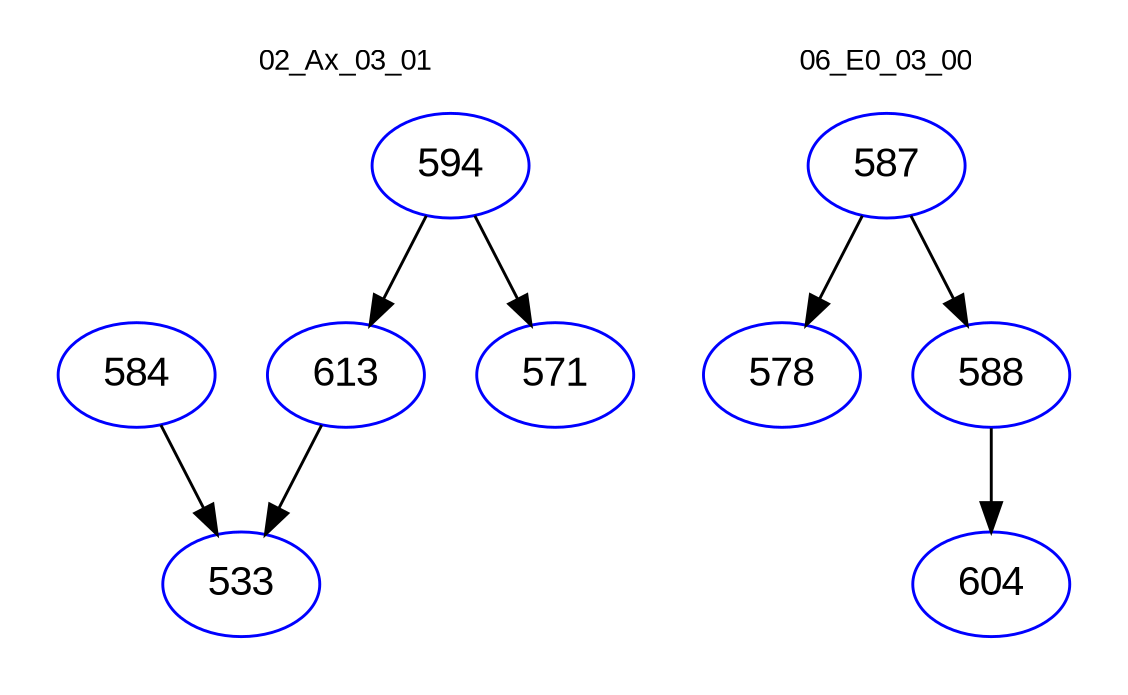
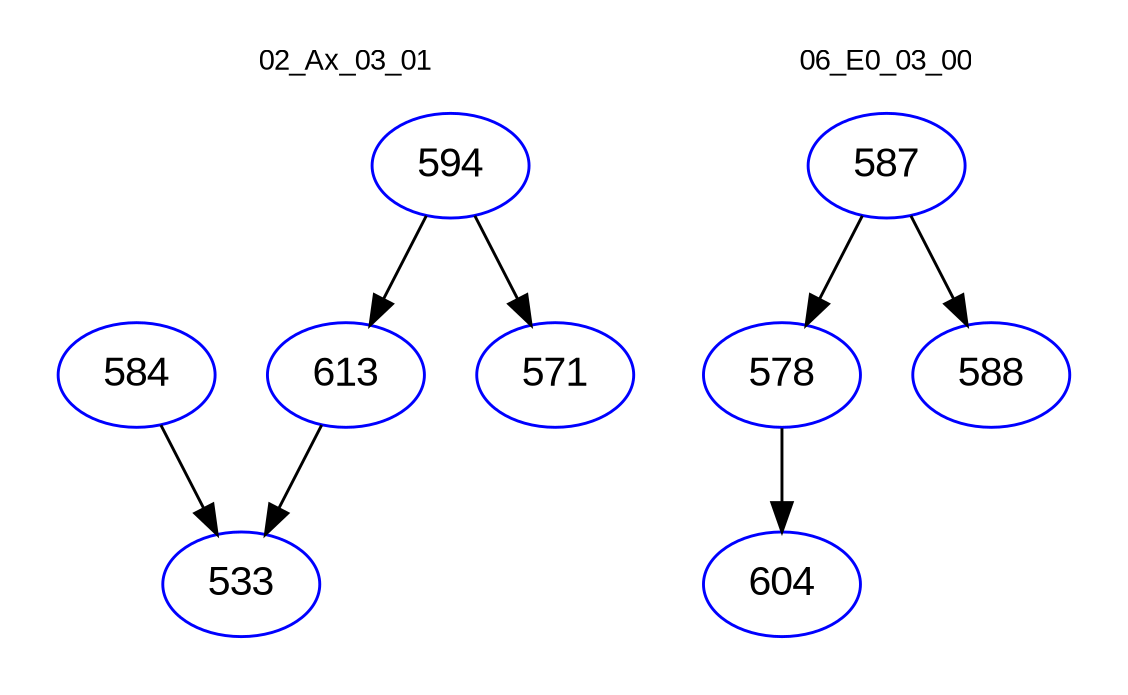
edge "588" -> "604": now "578" -> "604"
